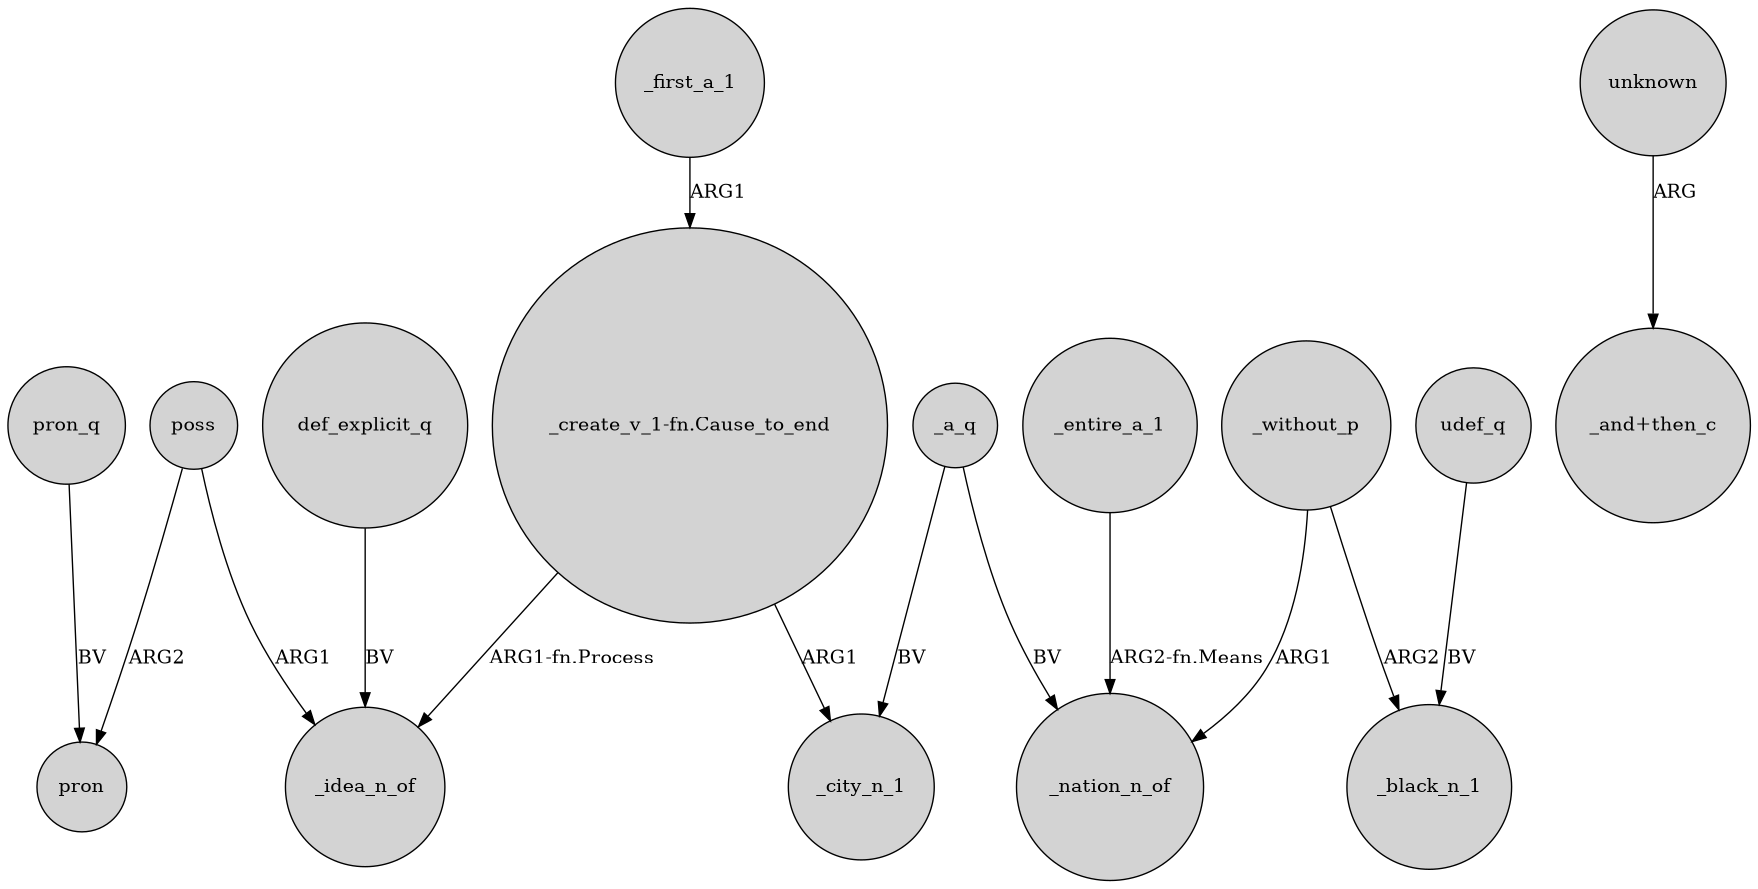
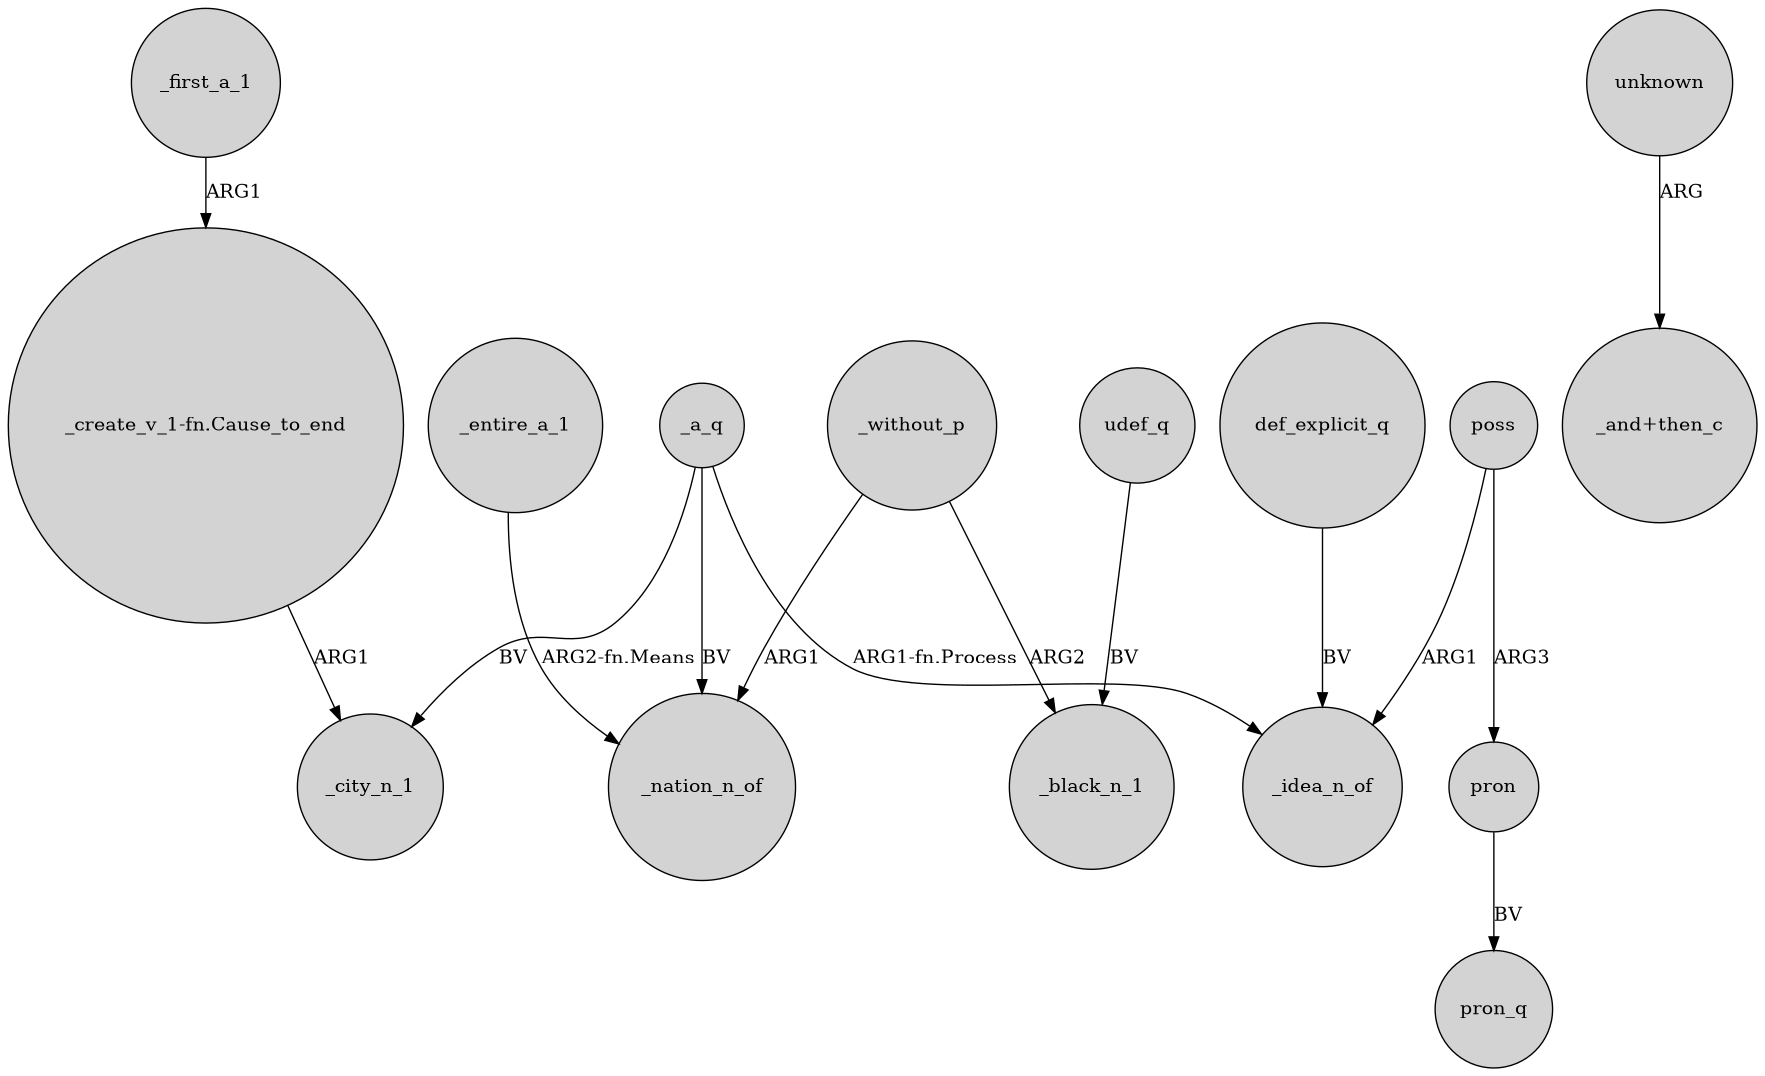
edge "pron_q" -> "pron": reversed
edge "_create_v_1-fn.Cause_to_end" -> "_idea_n_of": now "_a_q" -> "_idea_n_of"
edge "poss" -> "pron": label "ARG2" -> "ARG3"
